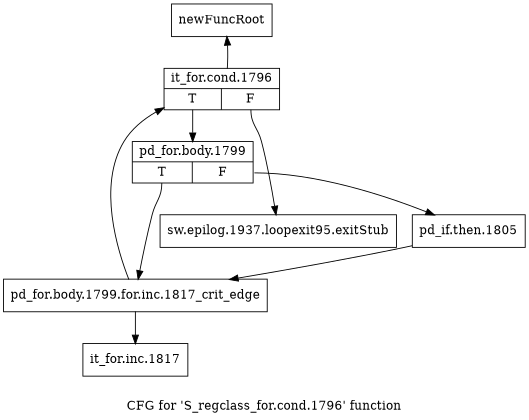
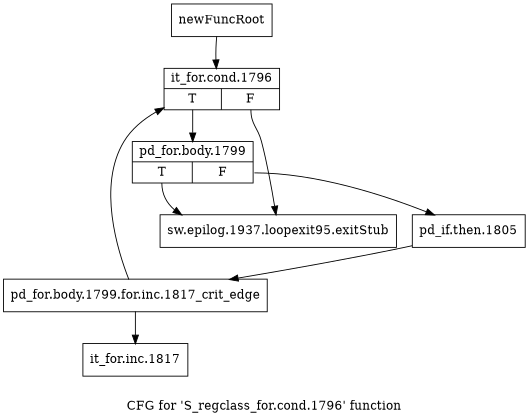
edge "it_for.cond.1796" -> "newFuncRoot": reversed
edge "pd_for.body.1799" -> "pd_for.body.1799.for.inc.1817_crit_edge": now "pd_for.body.1799" -> "sw.epilog.1937.loopexit95.exitStub"
